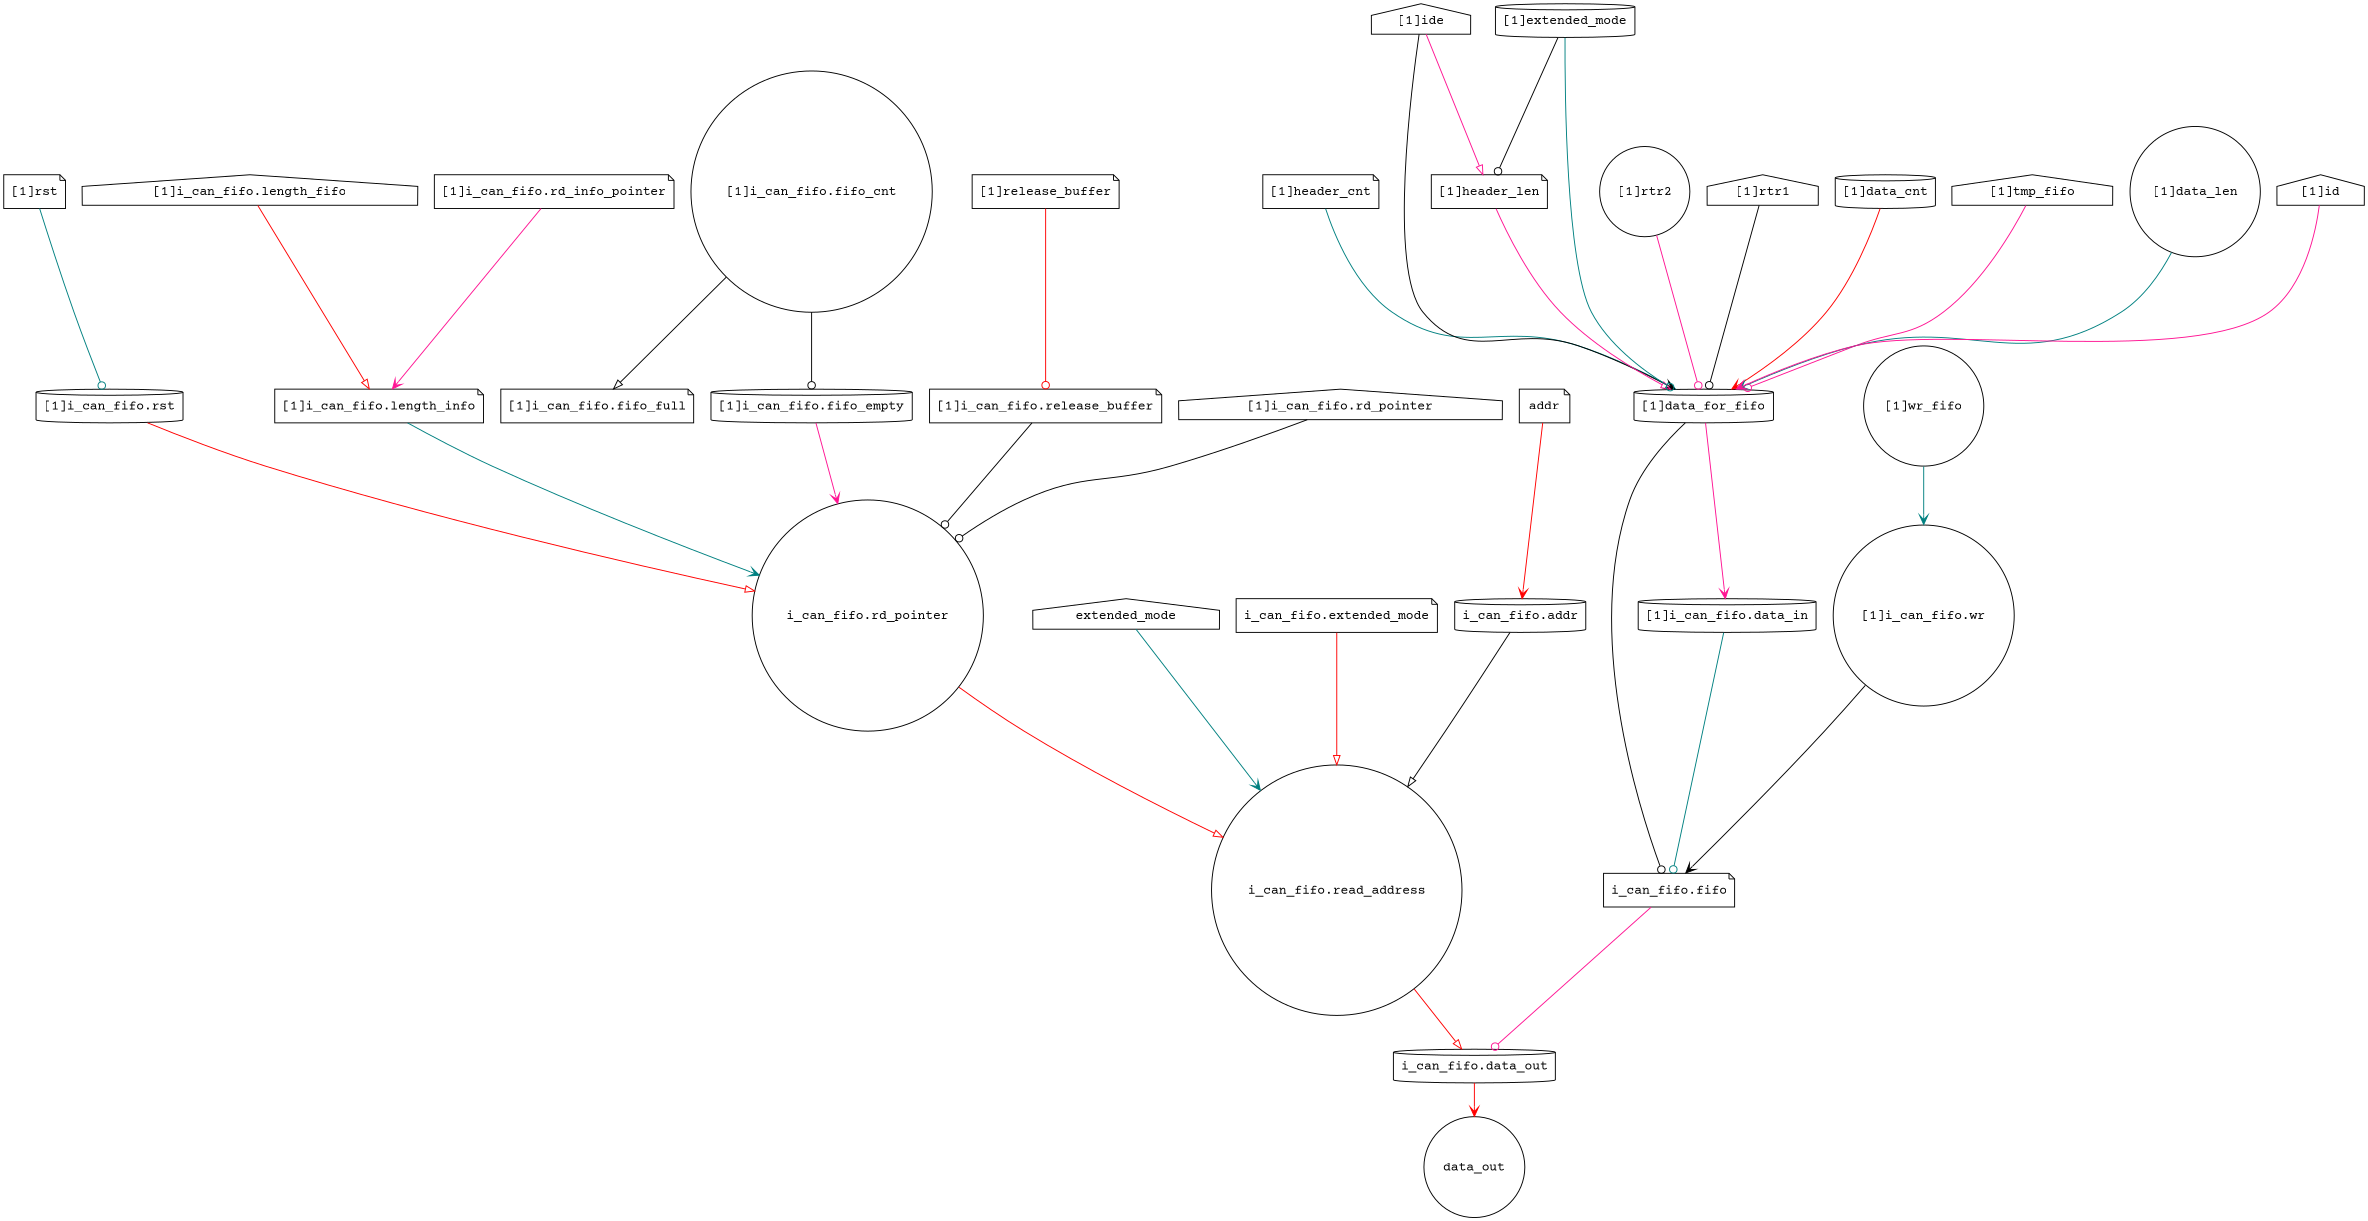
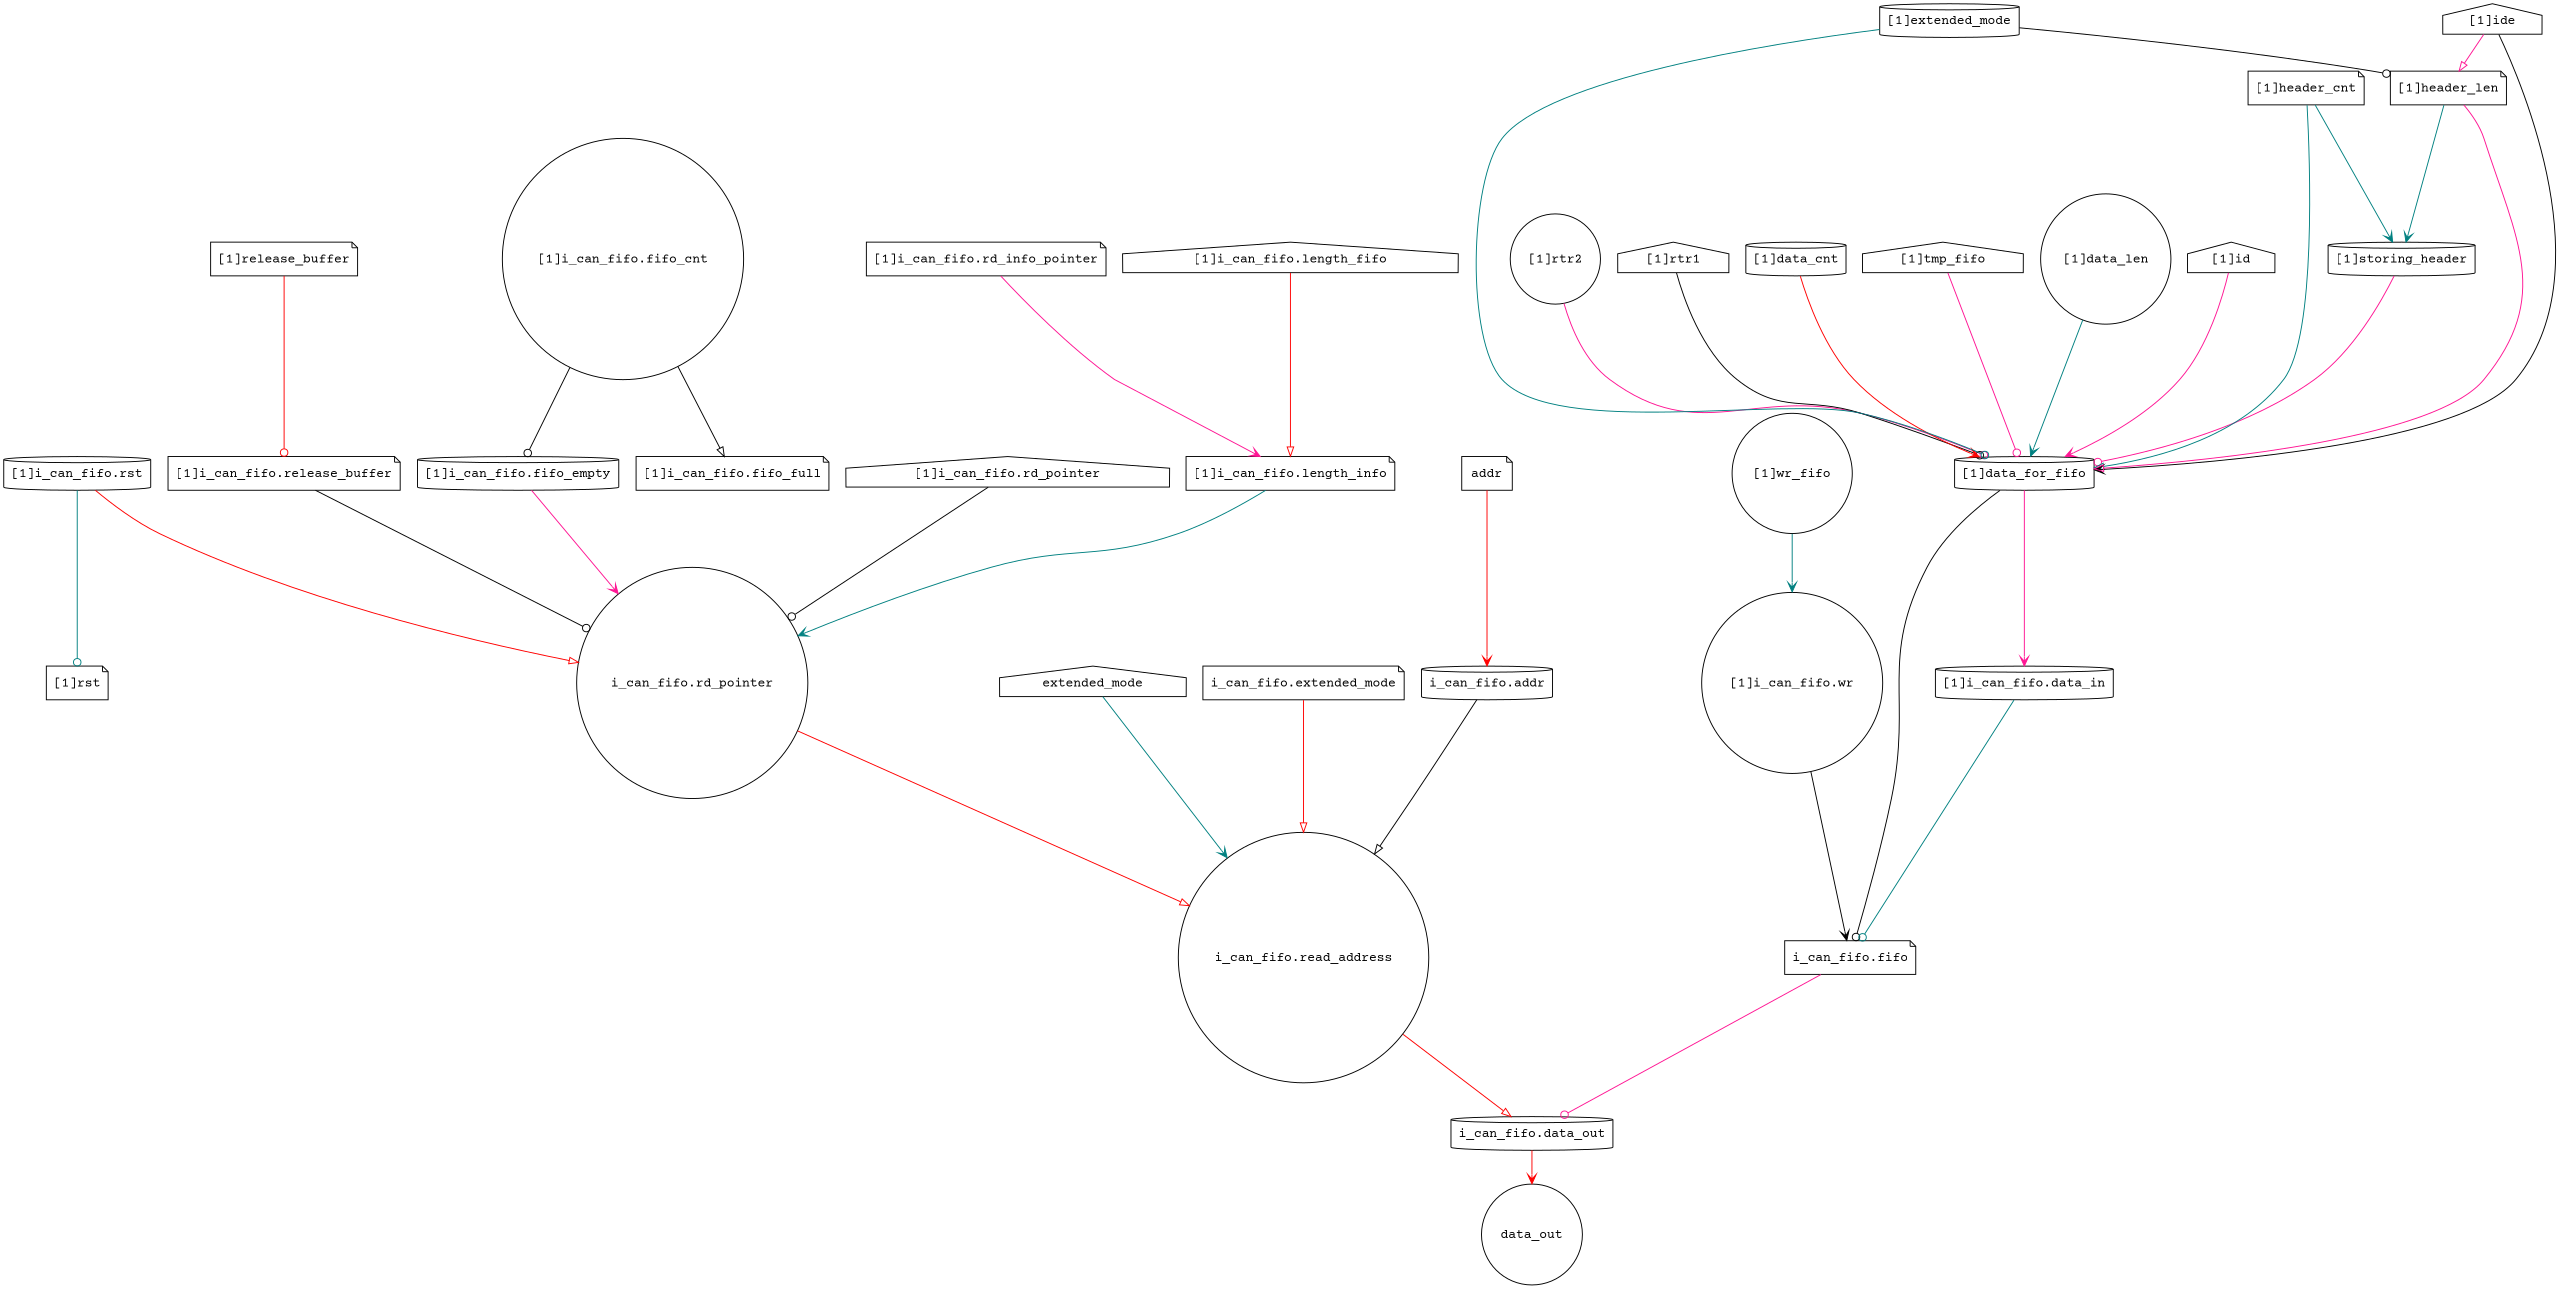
node "[1]storing_header": added
edge "[1]rst" -> "[1]i_can_fifo.rst": reversed
